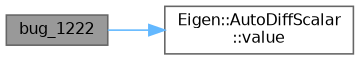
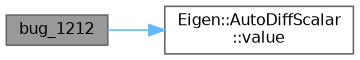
node "bug_1222": label "bug_1222" -> "bug_1212"
